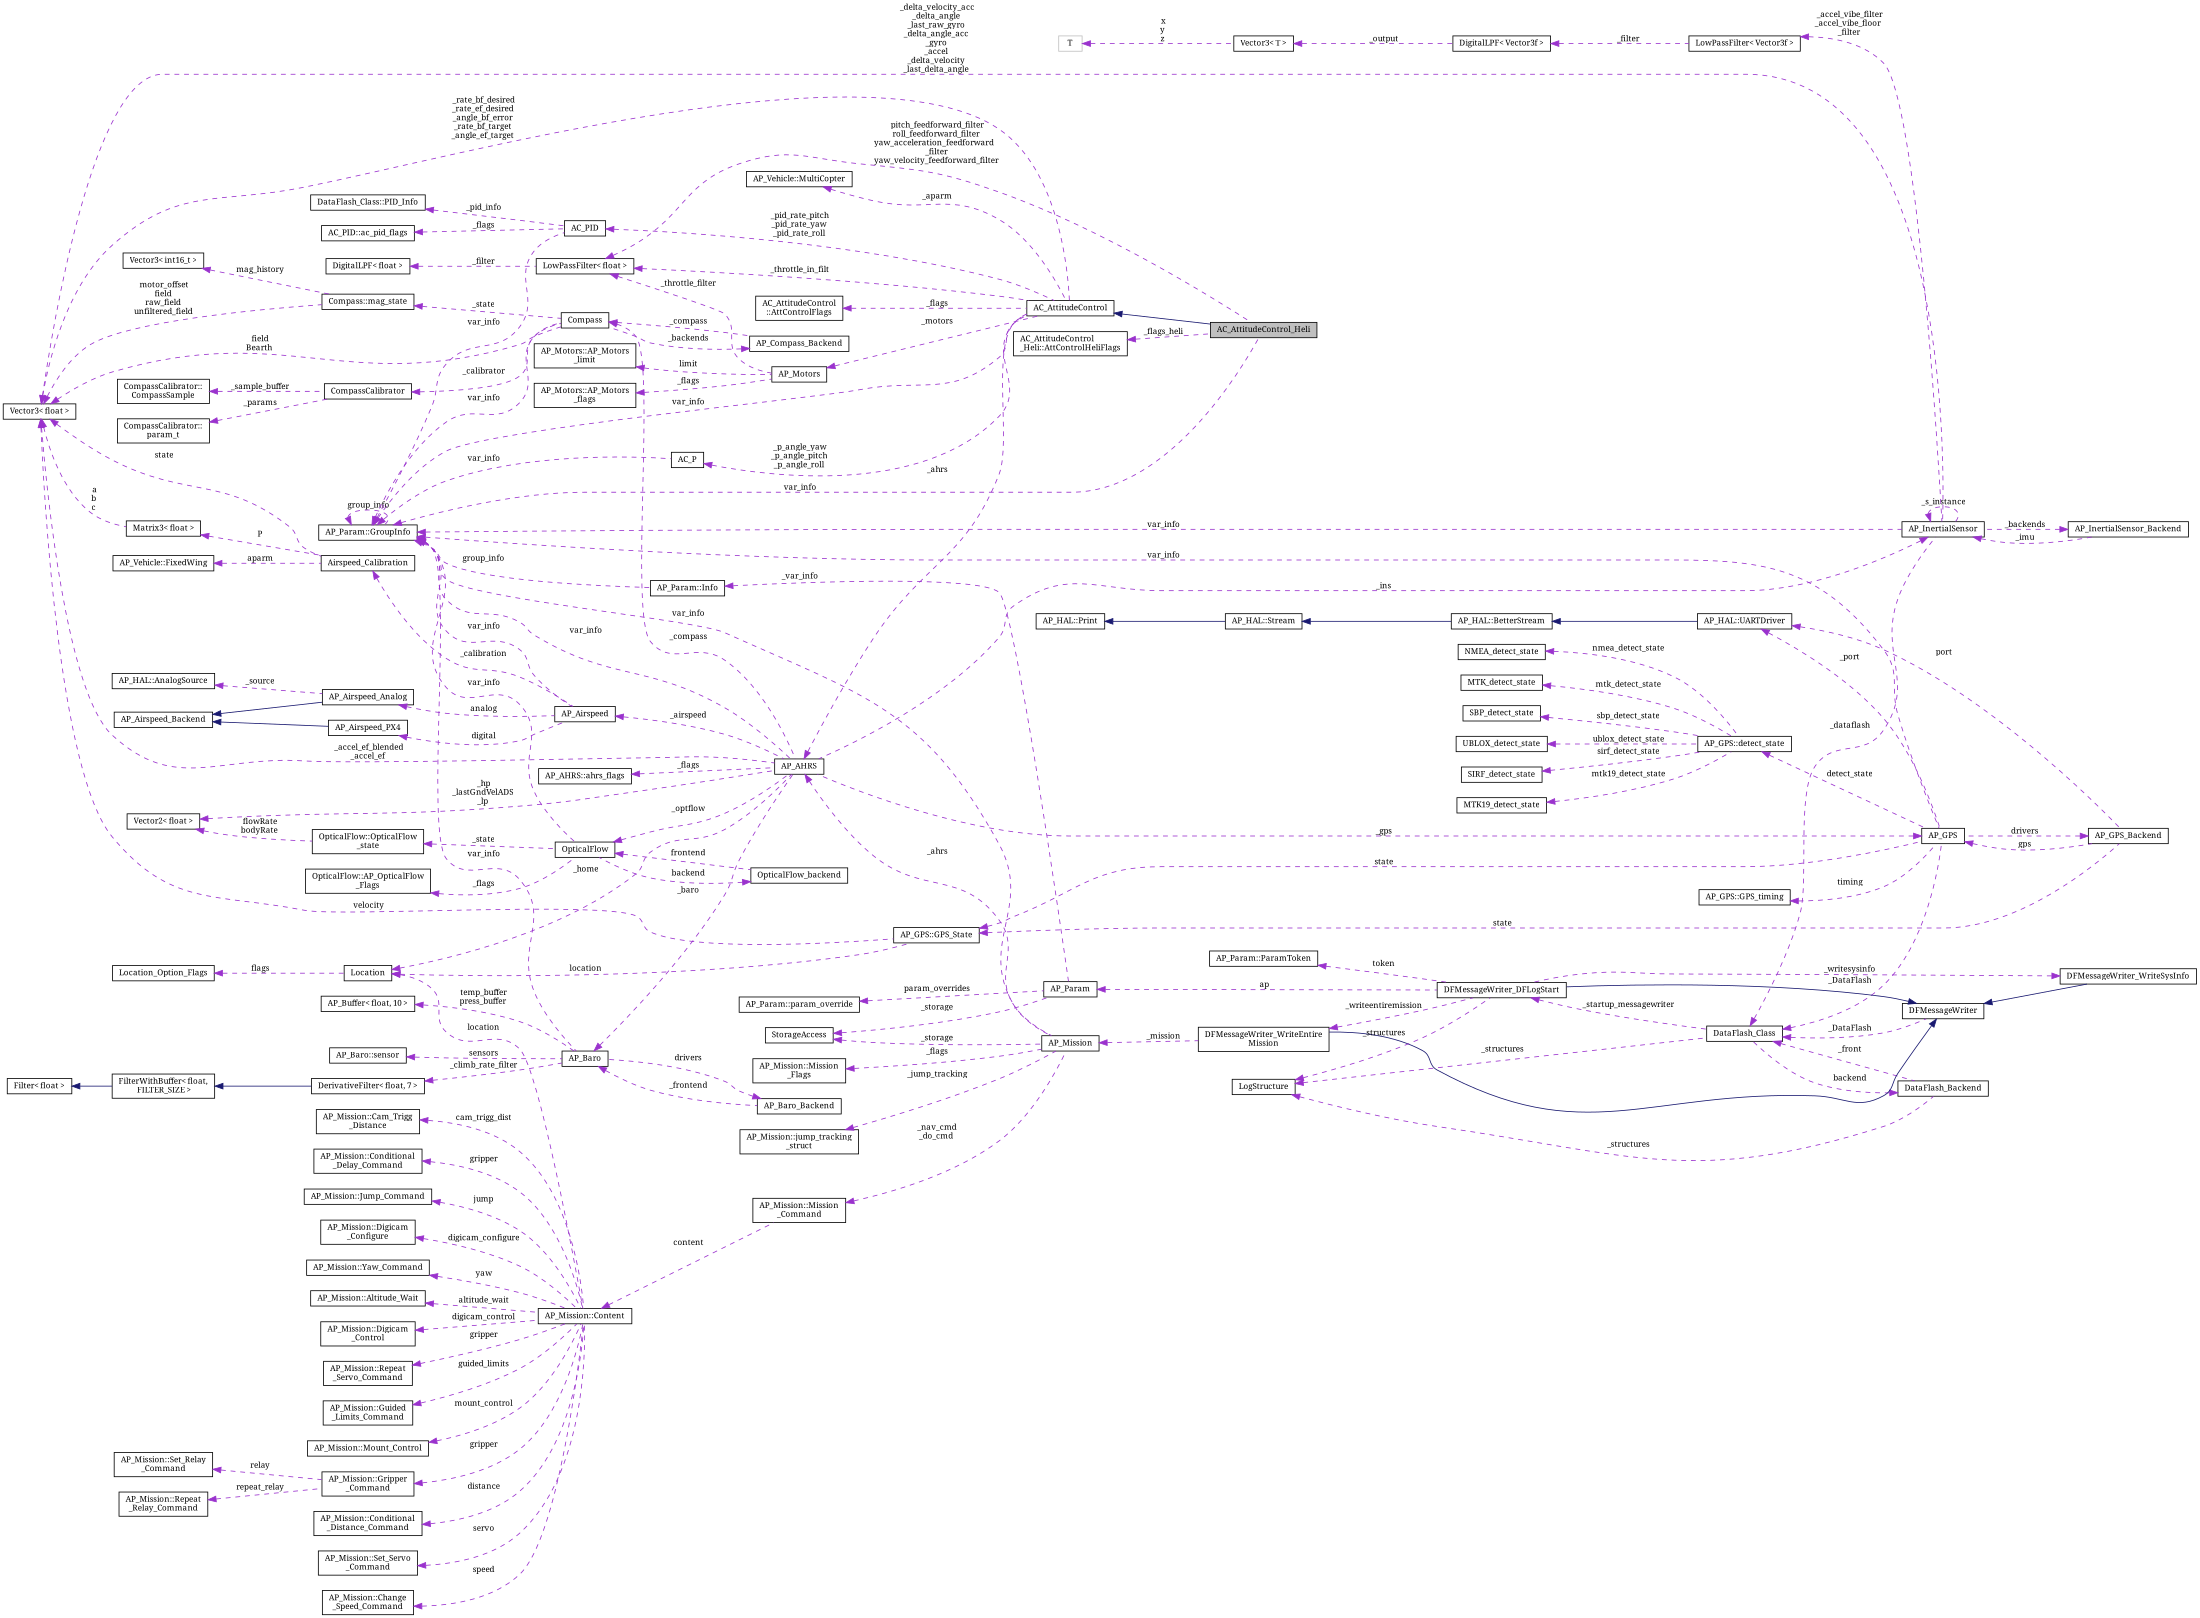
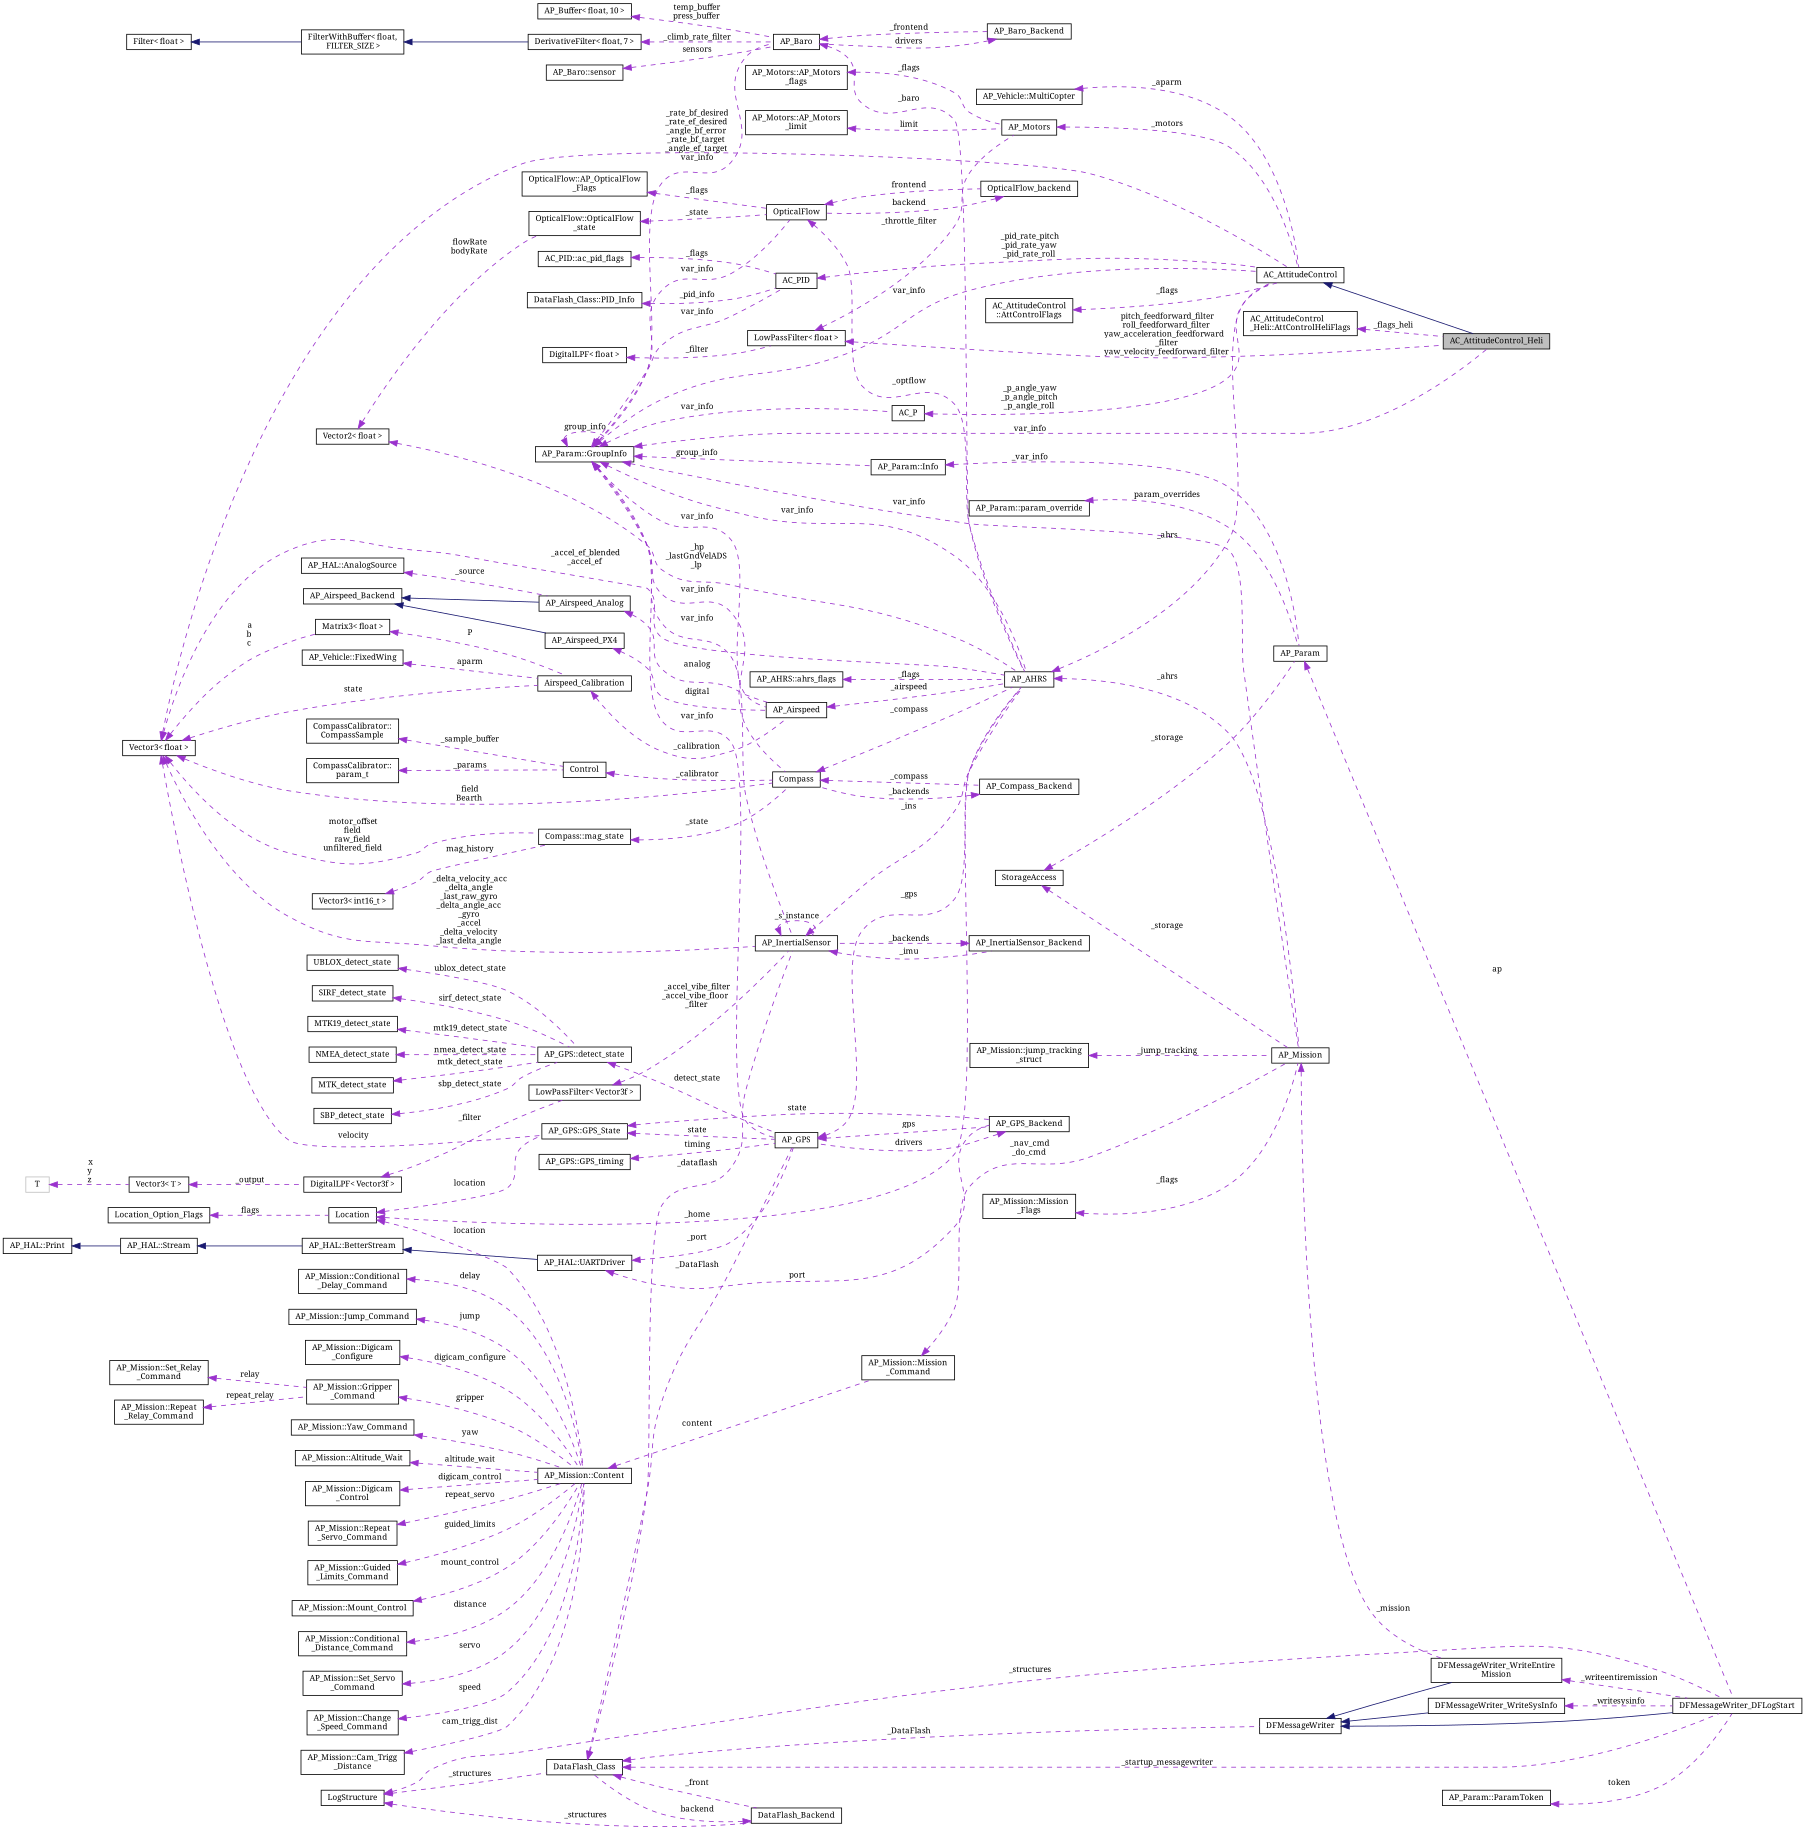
edge "AC_AttitudeControl" -> "LowPassFilter< float >": removed, label "_throttle_in_filt"
node "CompassCalibrator": label "CompassCalibrator" -> "Control"
edge "DataFlash_Class" -> "DFMessageWriter_DFLogStart": reversed
edge "AP_Mission::Content" -> "AP_Mission::Conditional _Delay_Command": label " gripper" -> " delay"
edge "AP_Mission::Content" -> "AP_Mission::Repeat _Servo_Command": label " gripper" -> " repeat_servo"
